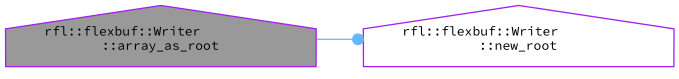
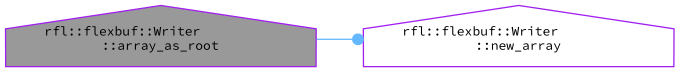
node "rfl::flexbuf::Writer ::new_root": label "rfl::flexbuf::Writer ::new_root" -> "rfl::flexbuf::Writer ::new_array"
